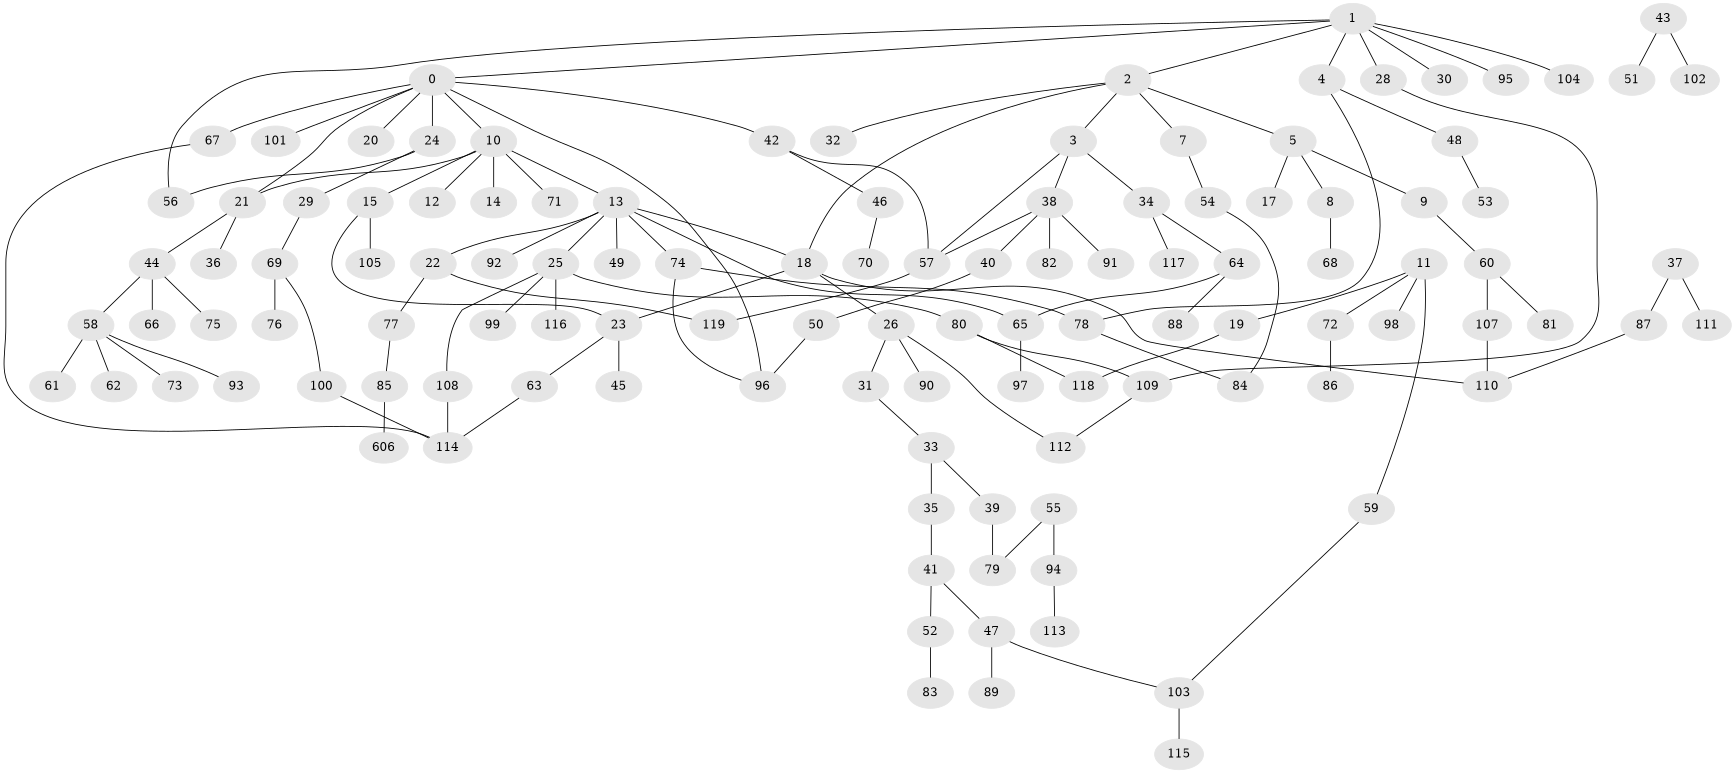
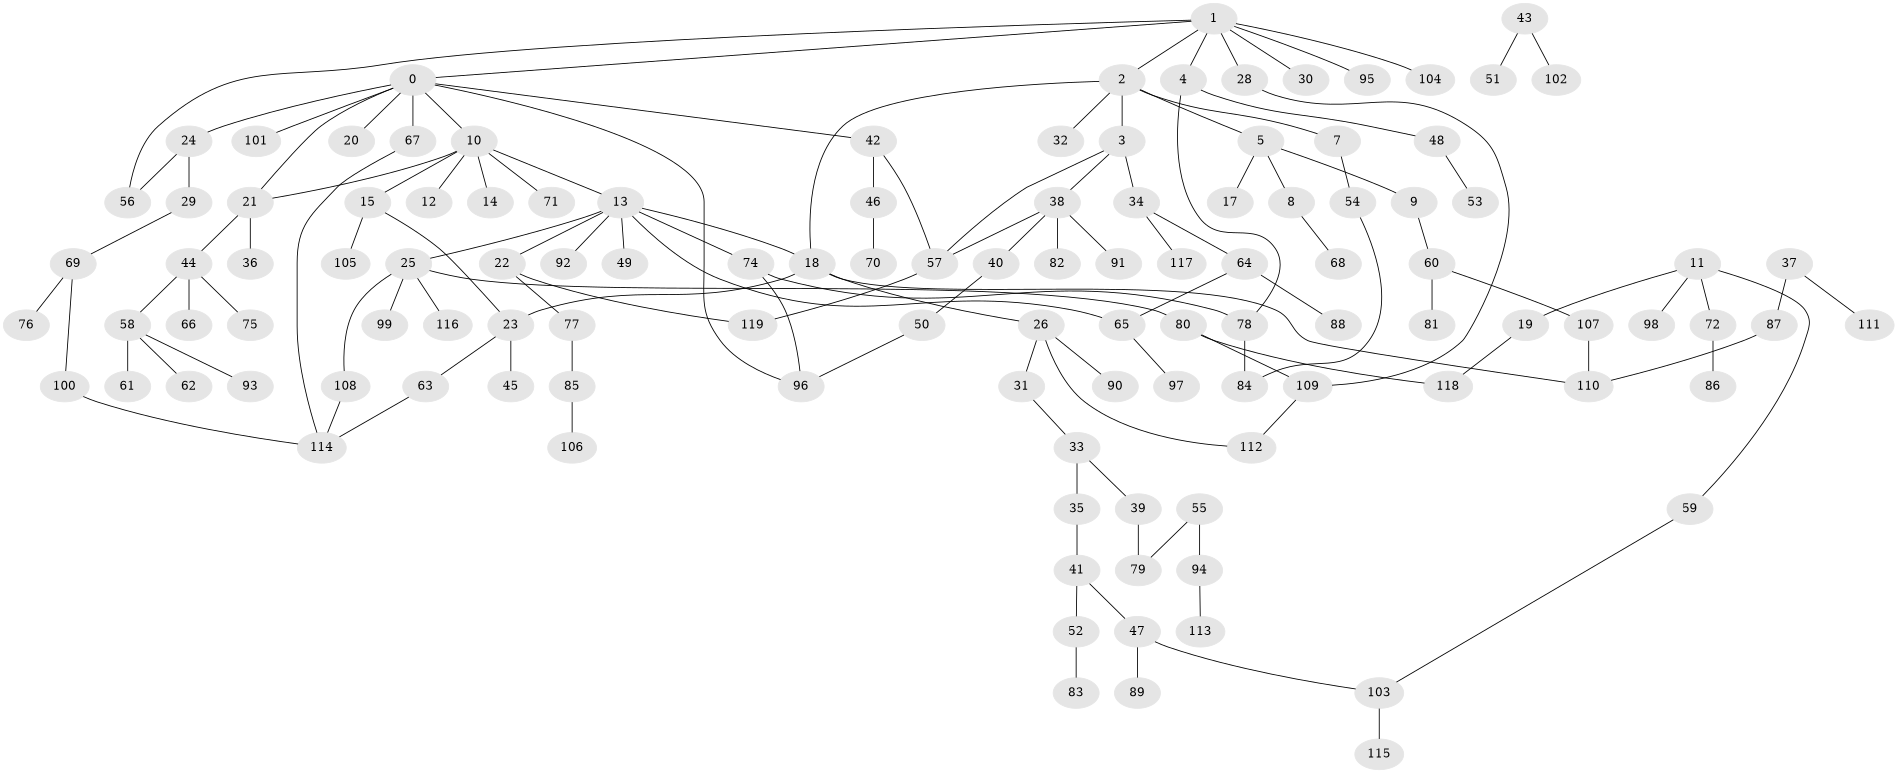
node "73": removed
node "606": label "606" -> "106"
